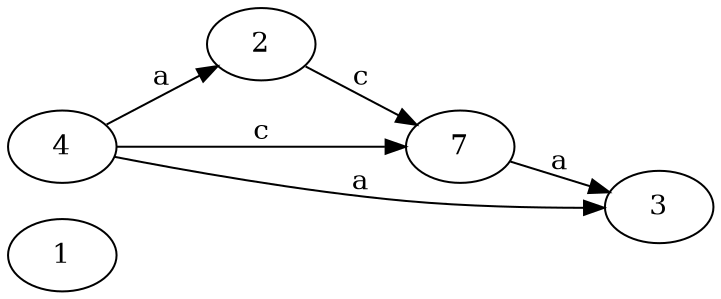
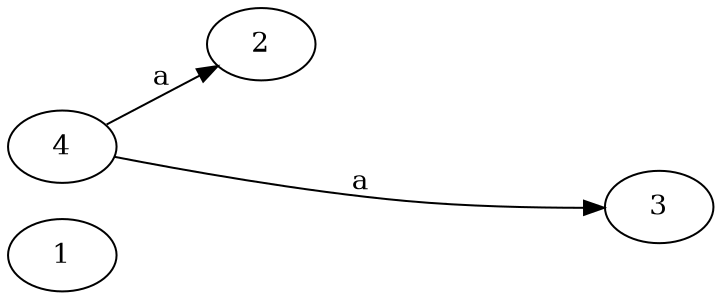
node "7": removed
